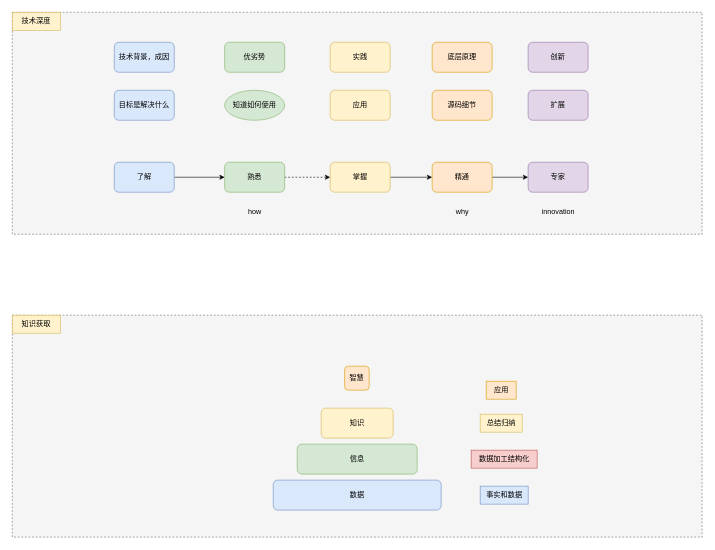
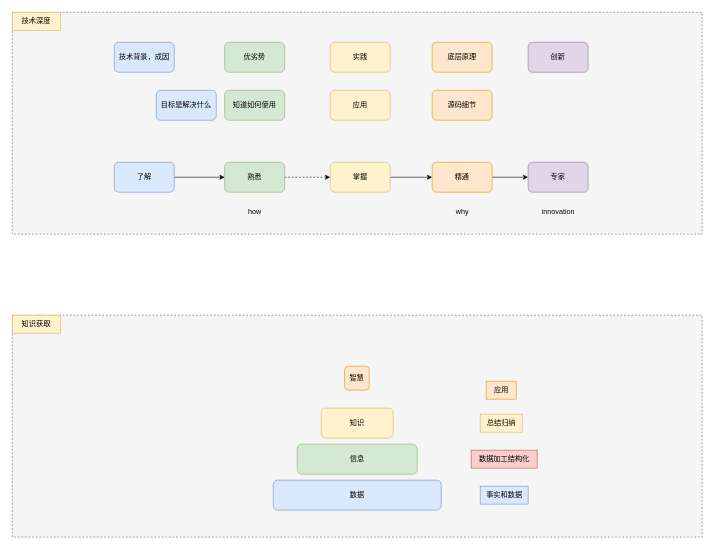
node "目标是解决什么": moved (144, 105) -> (186, 105)
node "知道如何使用": shape ellipse -> rounded rectangle
node "扩展": removed
